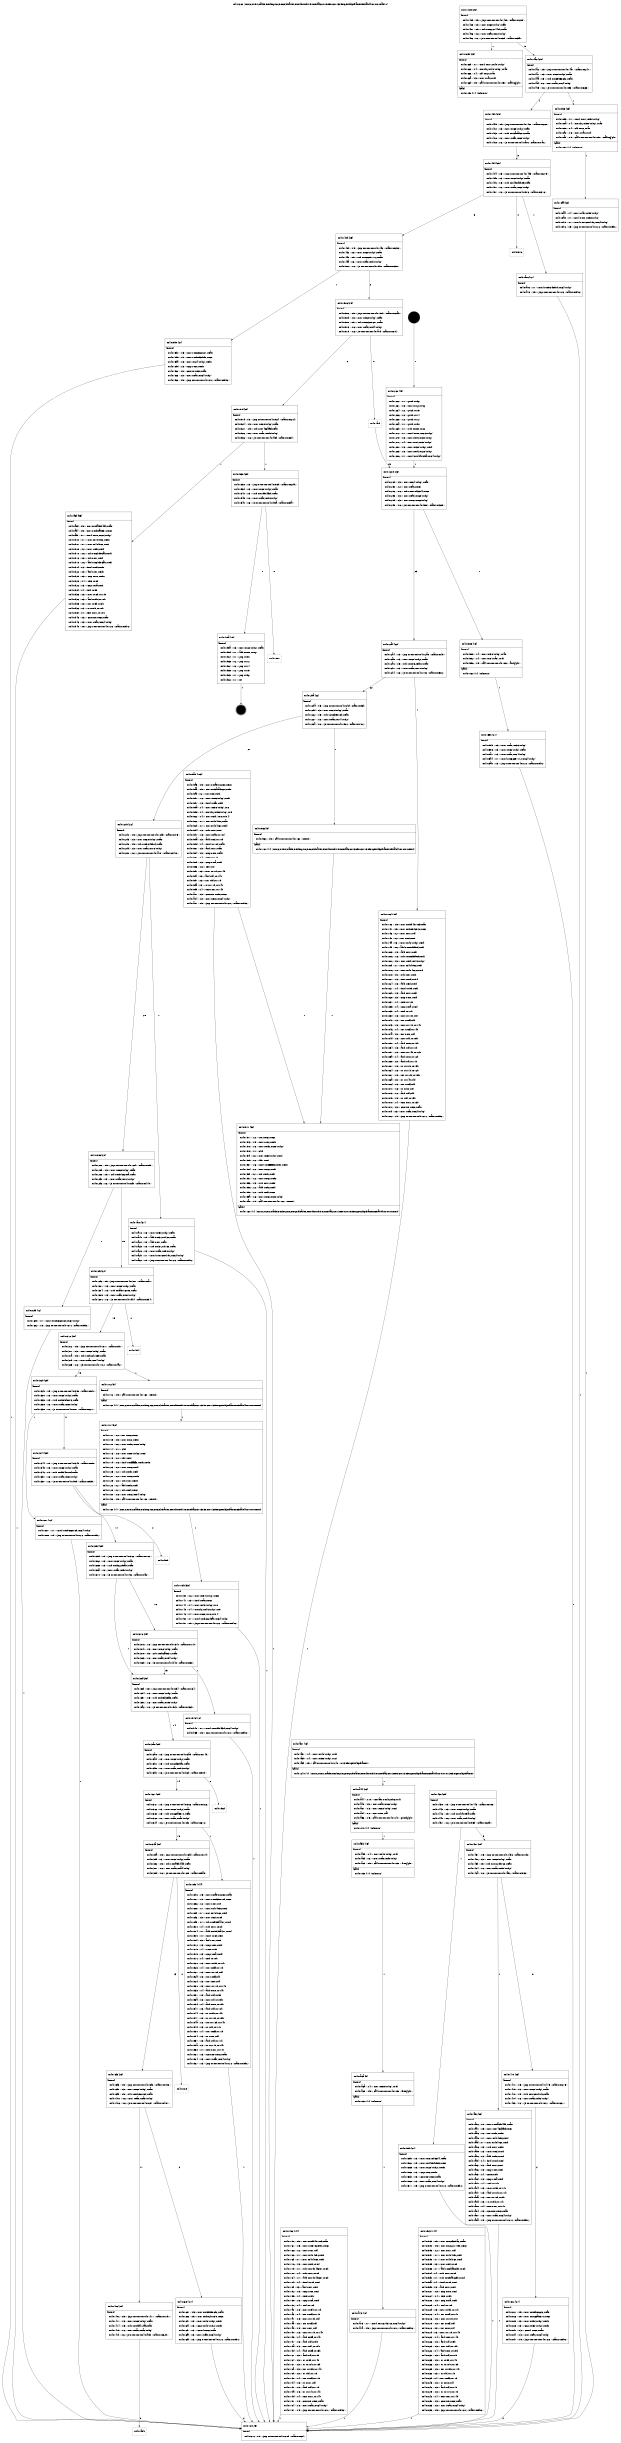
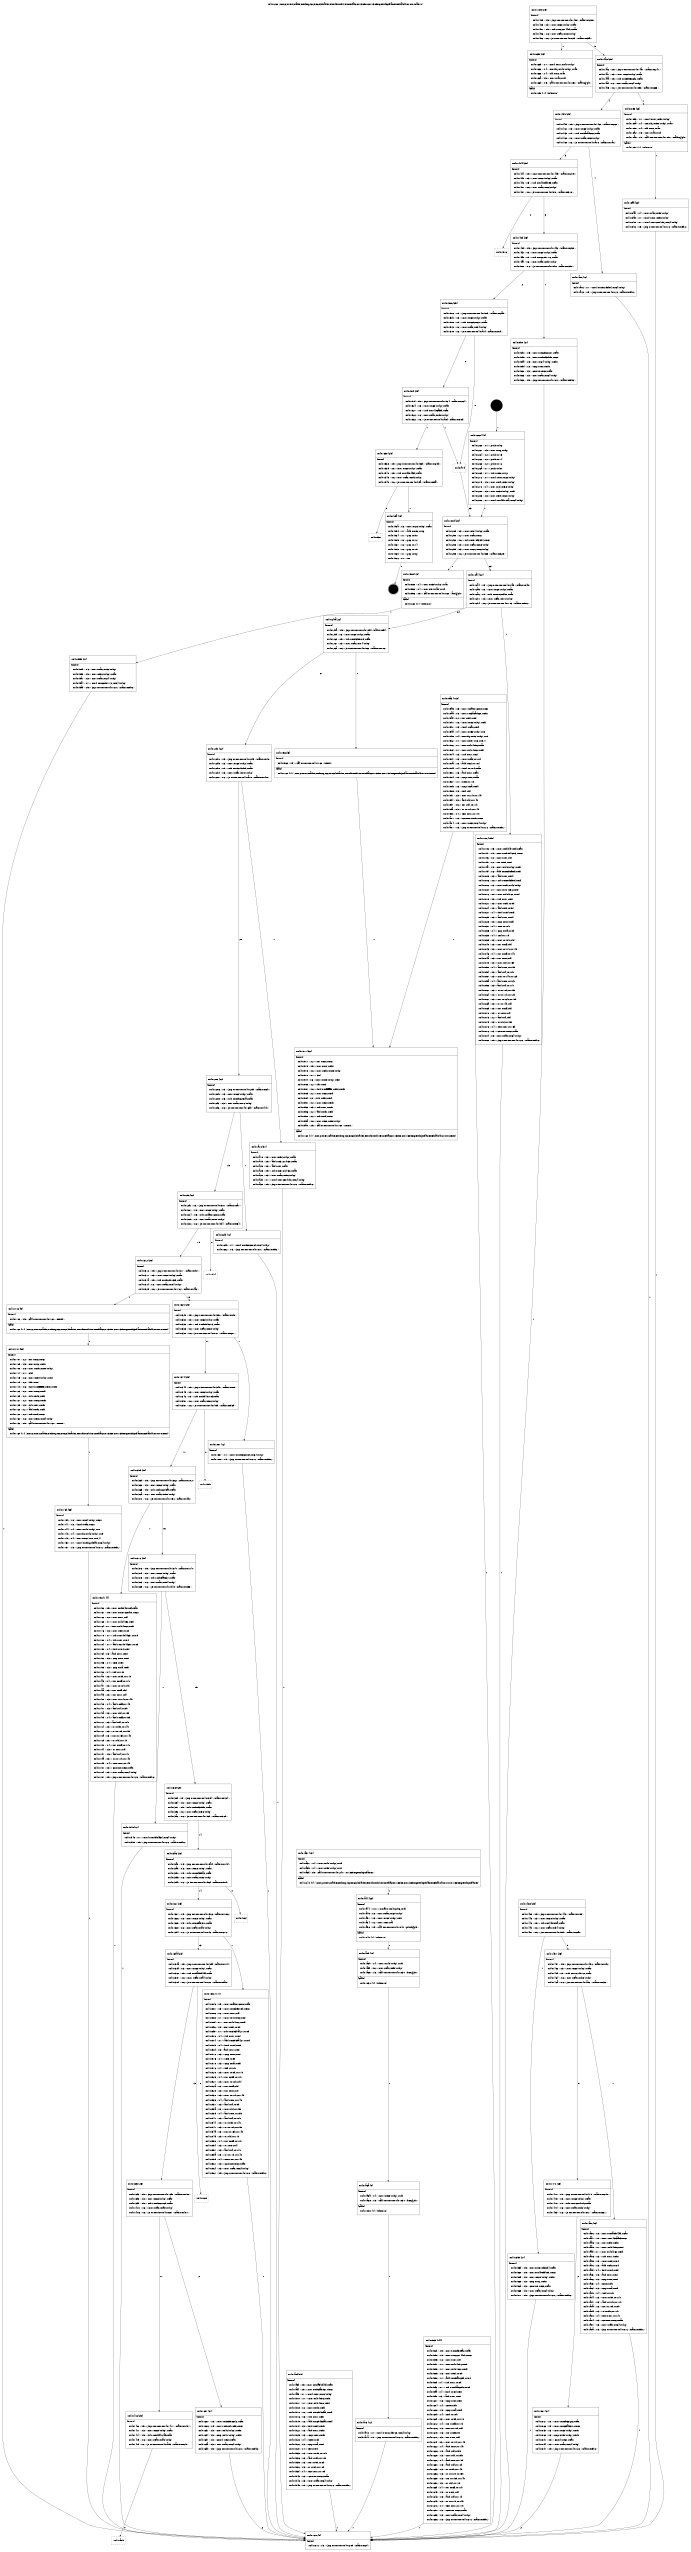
edge "0x4014d4 [25]" -> "0x401a0c [12]": now "0x4014bb [25]" -> "0x401a0c [12]"
edge "0x40151f [25]" -> "0x401aef [95]": now "0x40151f [25]" -> "0x401a7f"
edge "0x40135d [25]" -> "0x40138f [25]": now "0x40135d [25]" -> "0x40175c [144]"
